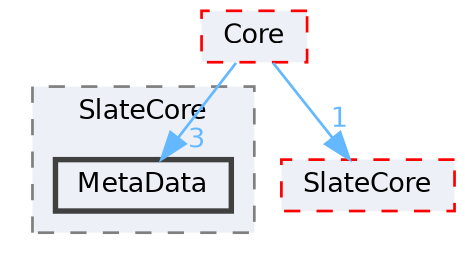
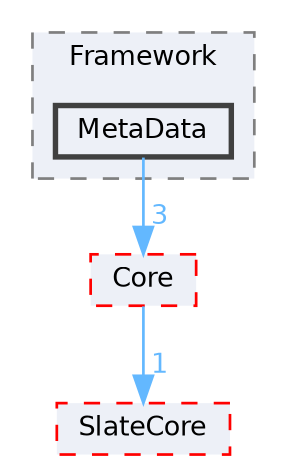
edge "Core" -> "MetaData": reversed
cluster "SlateCore": label "SlateCore" -> "Framework"
